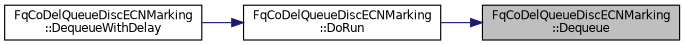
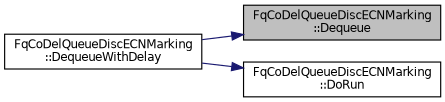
edge "FqCoDelQueueDiscECNMarking ::DoRun" -> "FqCoDelQueueDiscECNMarking ::Dequeue": now "FqCoDelQueueDiscECNMarking ::DequeueWithDelay" -> "FqCoDelQueueDiscECNMarking ::Dequeue"
